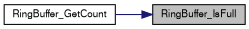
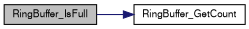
edge "RingBuffer_GetCount" -> "RingBuffer_IsFull": reversed
